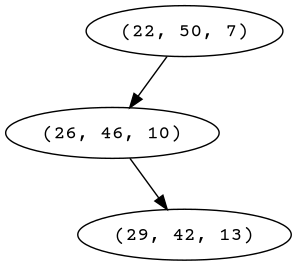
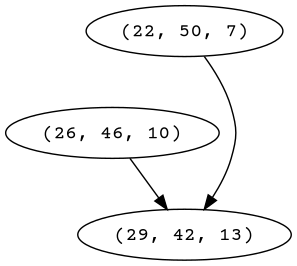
edge "(22, 50, 7)" -> "(26, 46, 10)": now "(22, 50, 7)" -> "(29, 42, 13)"
